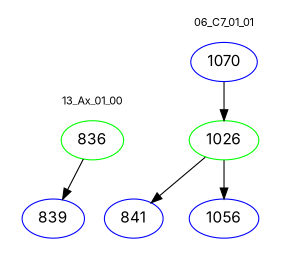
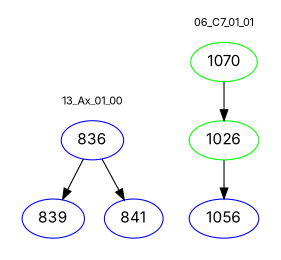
node "1070": color blue -> green
node "836": color green -> blue
edge "1026" -> "841": now "836" -> "841"
